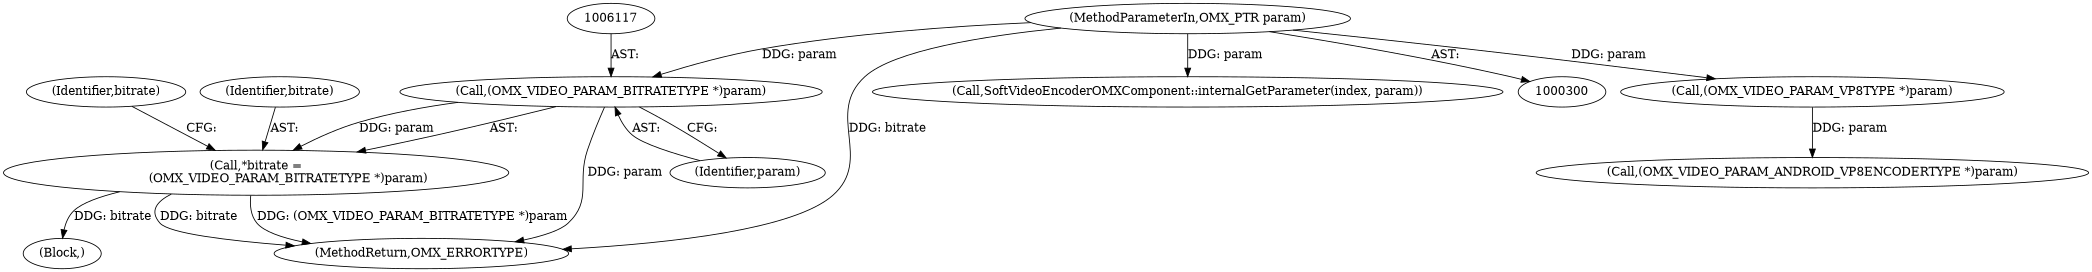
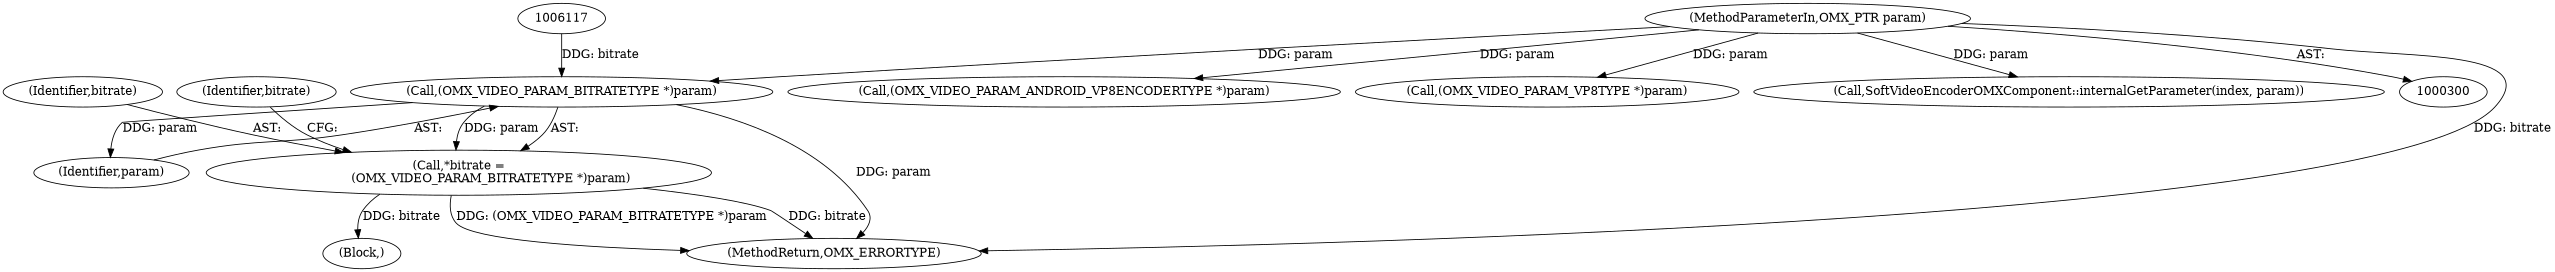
edge "1006117" -> "(Call,(OMX_VIDEO_PARAM_BITRATETYPE *)param)": label "AST: " -> "DDG: bitrate"
edge "(Call,(OMX_VIDEO_PARAM_VP8TYPE *)param)" -> "(Call,(OMX_VIDEO_PARAM_ANDROID_VP8ENCODERTYPE *)param)": now "(MethodParameterIn,OMX_PTR param)" -> "(Call,(OMX_VIDEO_PARAM_ANDROID_VP8ENCODERTYPE *)param)"
edge "(Call,(OMX_VIDEO_PARAM_BITRATETYPE *)param)" -> "(Identifier,param)": label "CFG: " -> "DDG: param"
